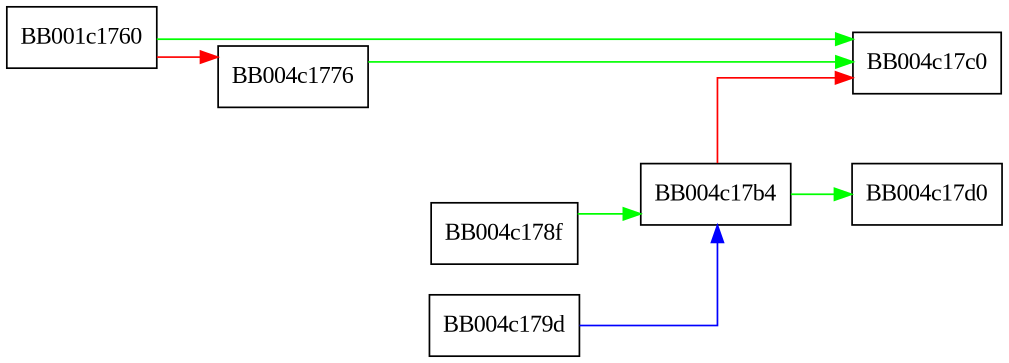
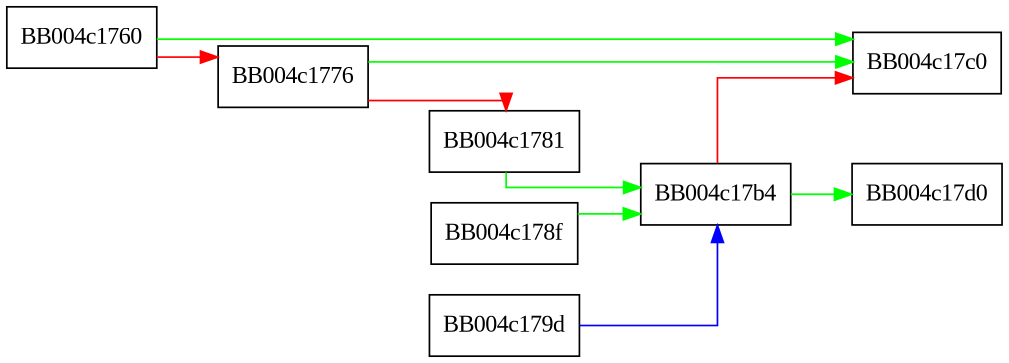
node "BB001c1760": label "BB001c1760" -> "BB004c1760"
node "BB004c1781": added
